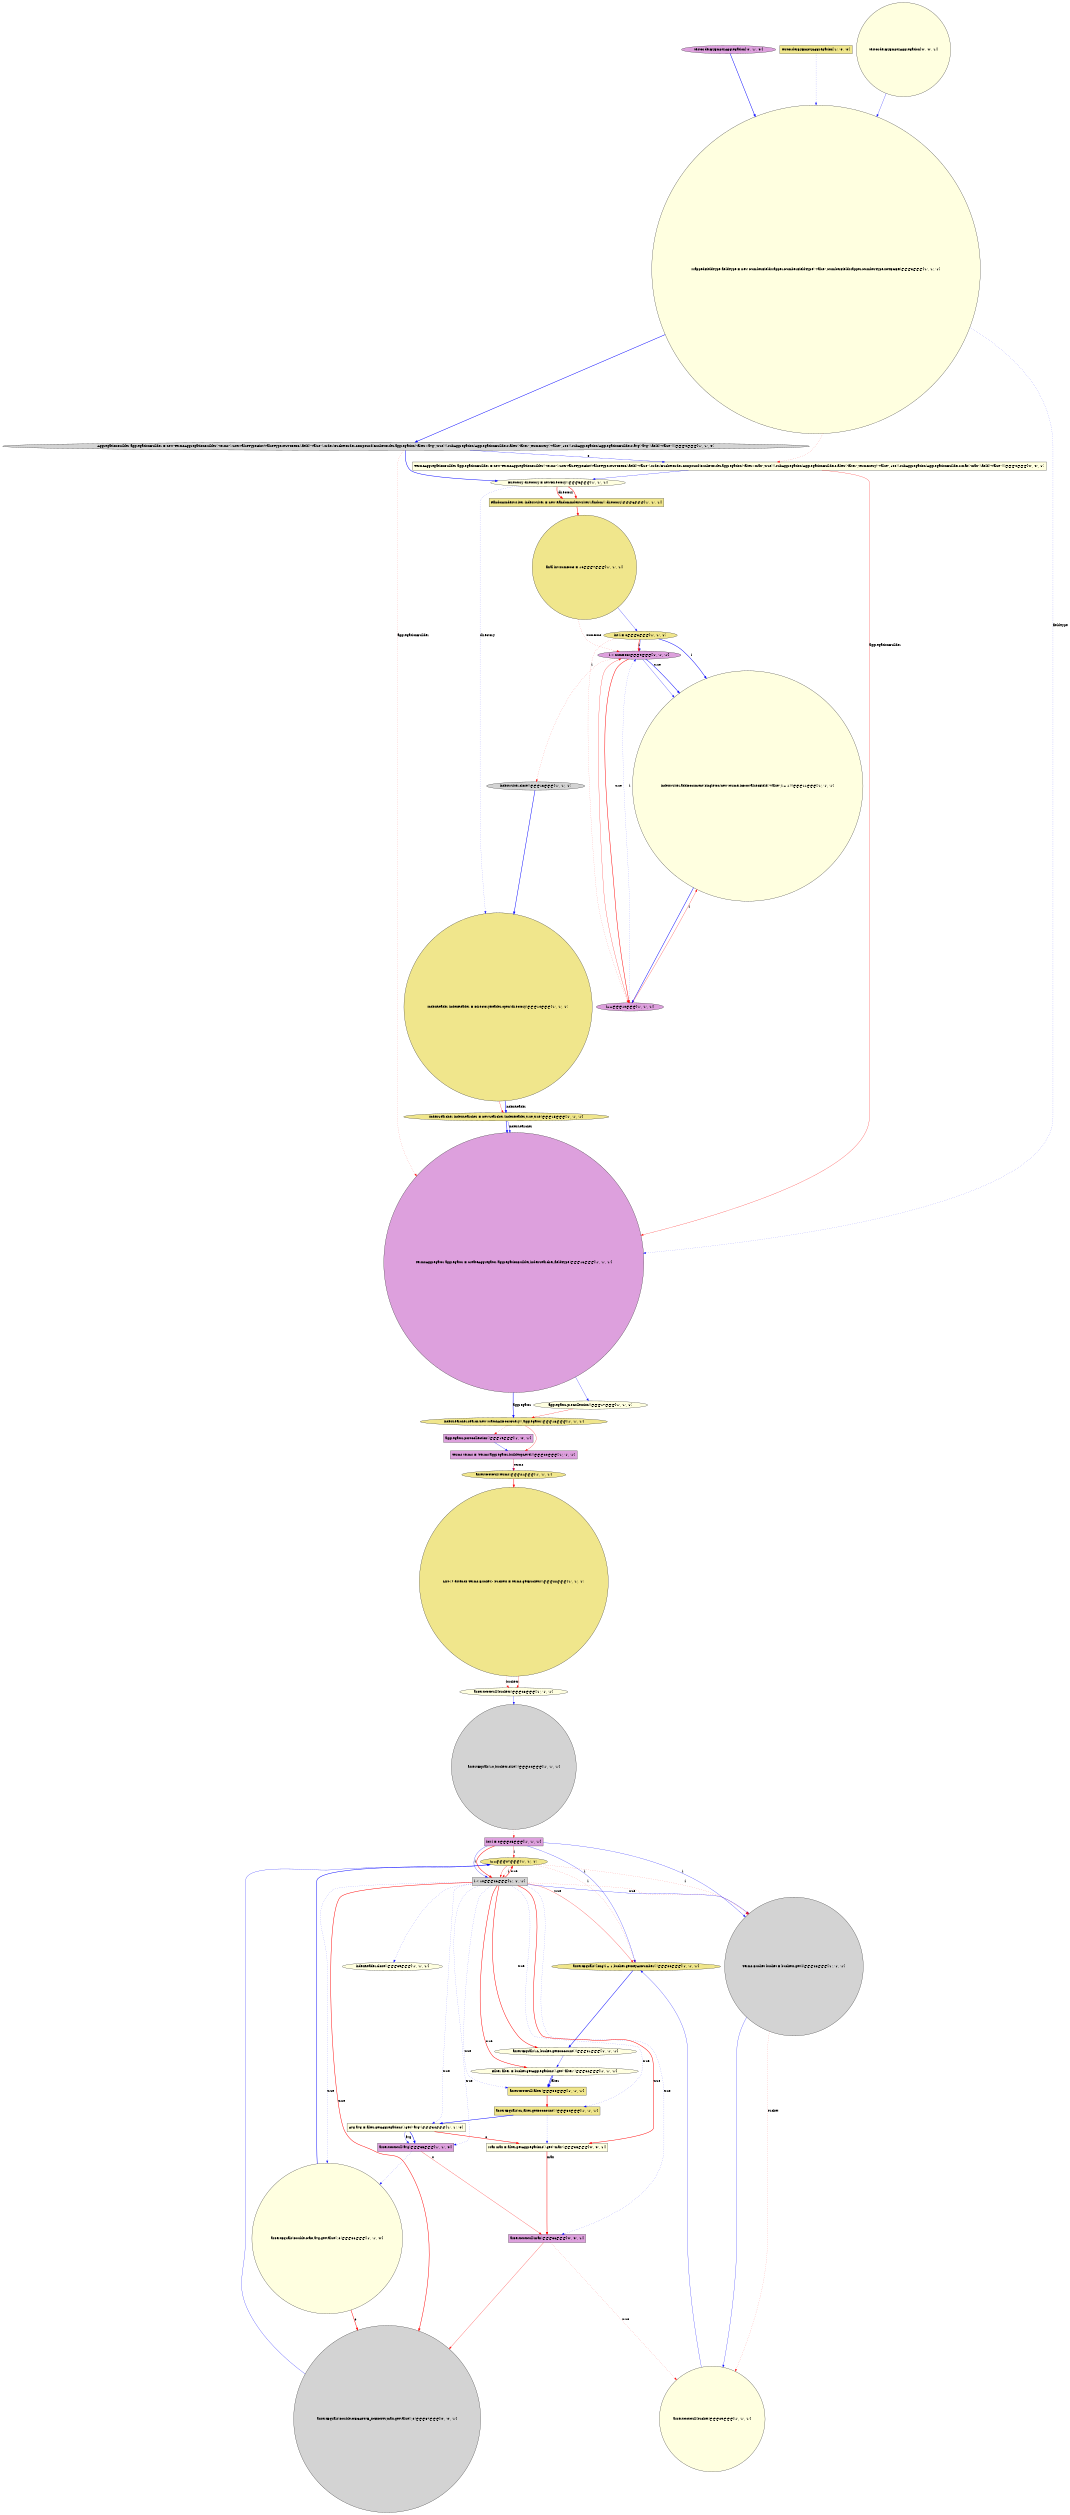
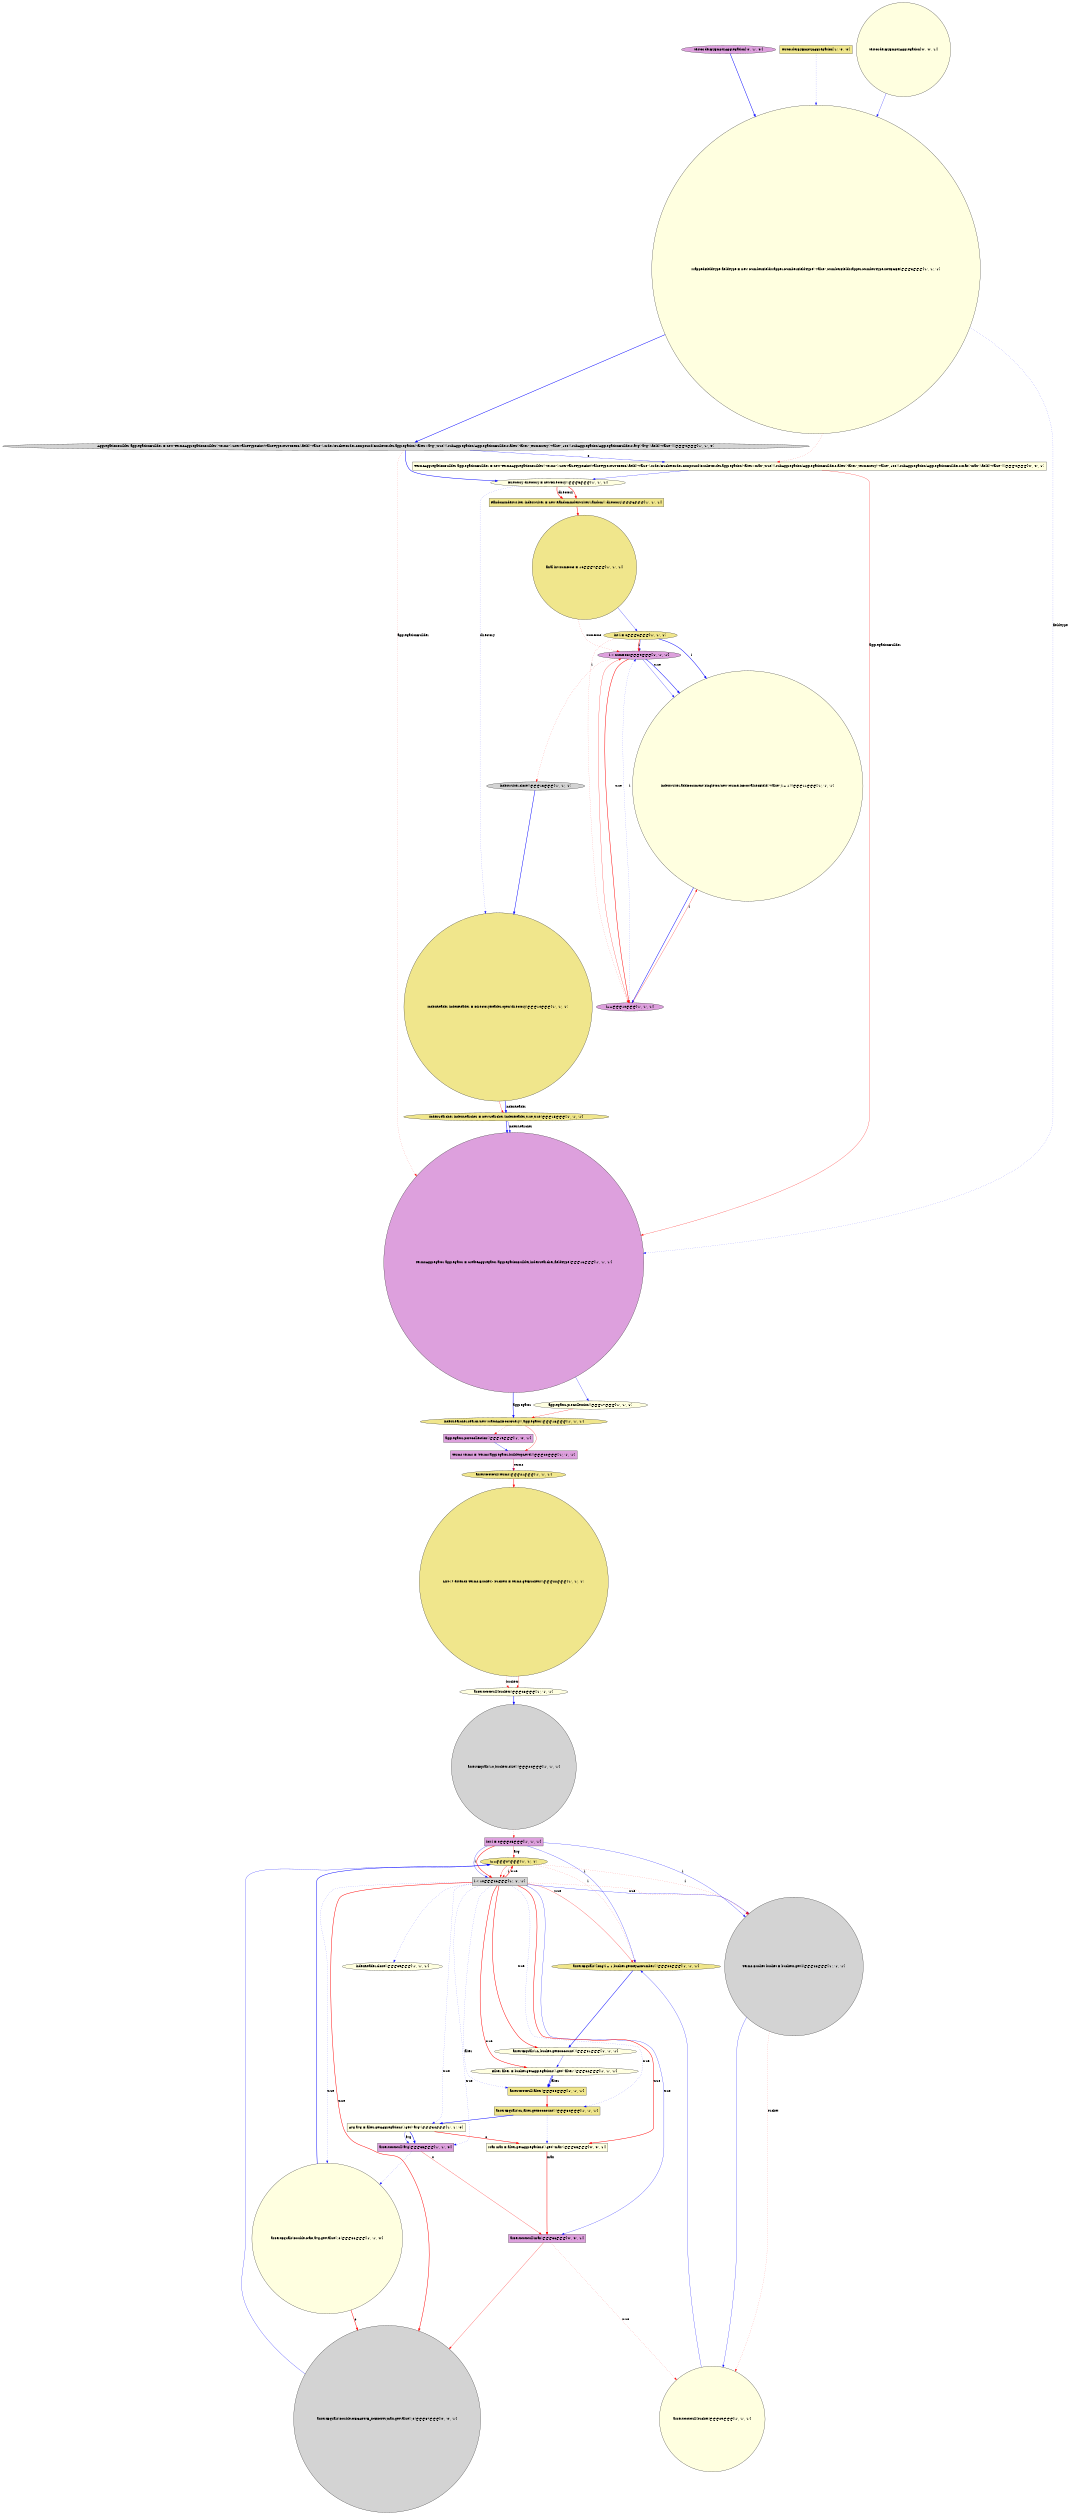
edge "assertNotNull(buckets)@@@23@@@['1', '1', '1']" -> "assertEquals(10,buckets.size())@@@24@@@['1', '1', '1']": style solid -> bold
edge "int i = 0@@@25@@@['1', '1', '1']" -> "i++@@@27@@@['1', '1', '1']": label "i" -> "avg"
edge "i < 10@@@26@@@['1', '1', '1']" -> "assertNotNull(max)@@@36@@@['0', '0', '1']": style dotted -> solid
edge "i < 10@@@26@@@['1', '1', '1']" -> "assertNotNull(filter)@@@33@@@['1', '1', '1']": label "true" -> "filter"
